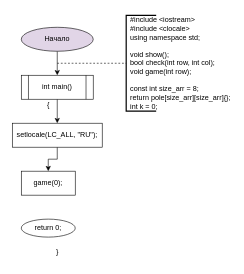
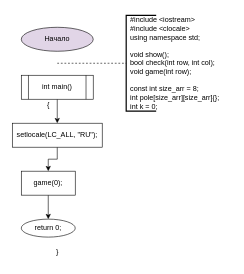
node "#include <iostream> #include <clocale> using namespace std; void show(); bool check(int row, int col); void game(int row); const int size_arr = 8; return pole[size_arr][size_arr]{}; int k = 0;": label "#include <iostream> #include <clocale> using namespace std; void show(); bool check(int row, int col); void game(int row); const int size_arr = 8; return pole[size_arr][size_arr]{}; int k = 0;" -> "#include <iostream> #include <clocale> using namespace std; void show(); bool check(int row, int col); void game(int row); const int size_arr = 8; int pole[size_arr][size_arr]{}; int k = 0;"
edge "Начало" -> "int main()": removed
edge "game(0);" -> "return 0;": added
